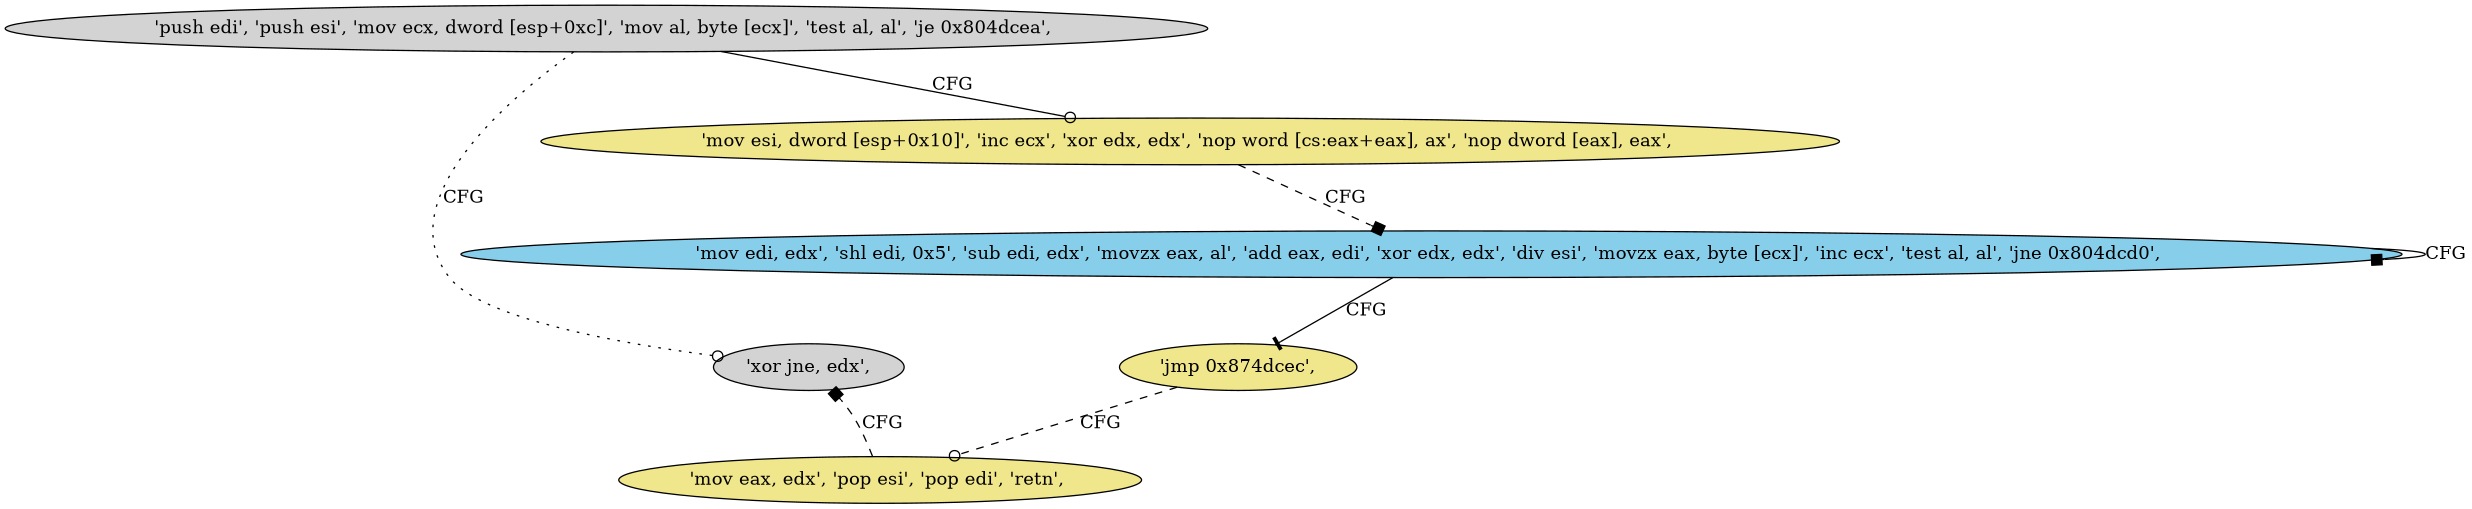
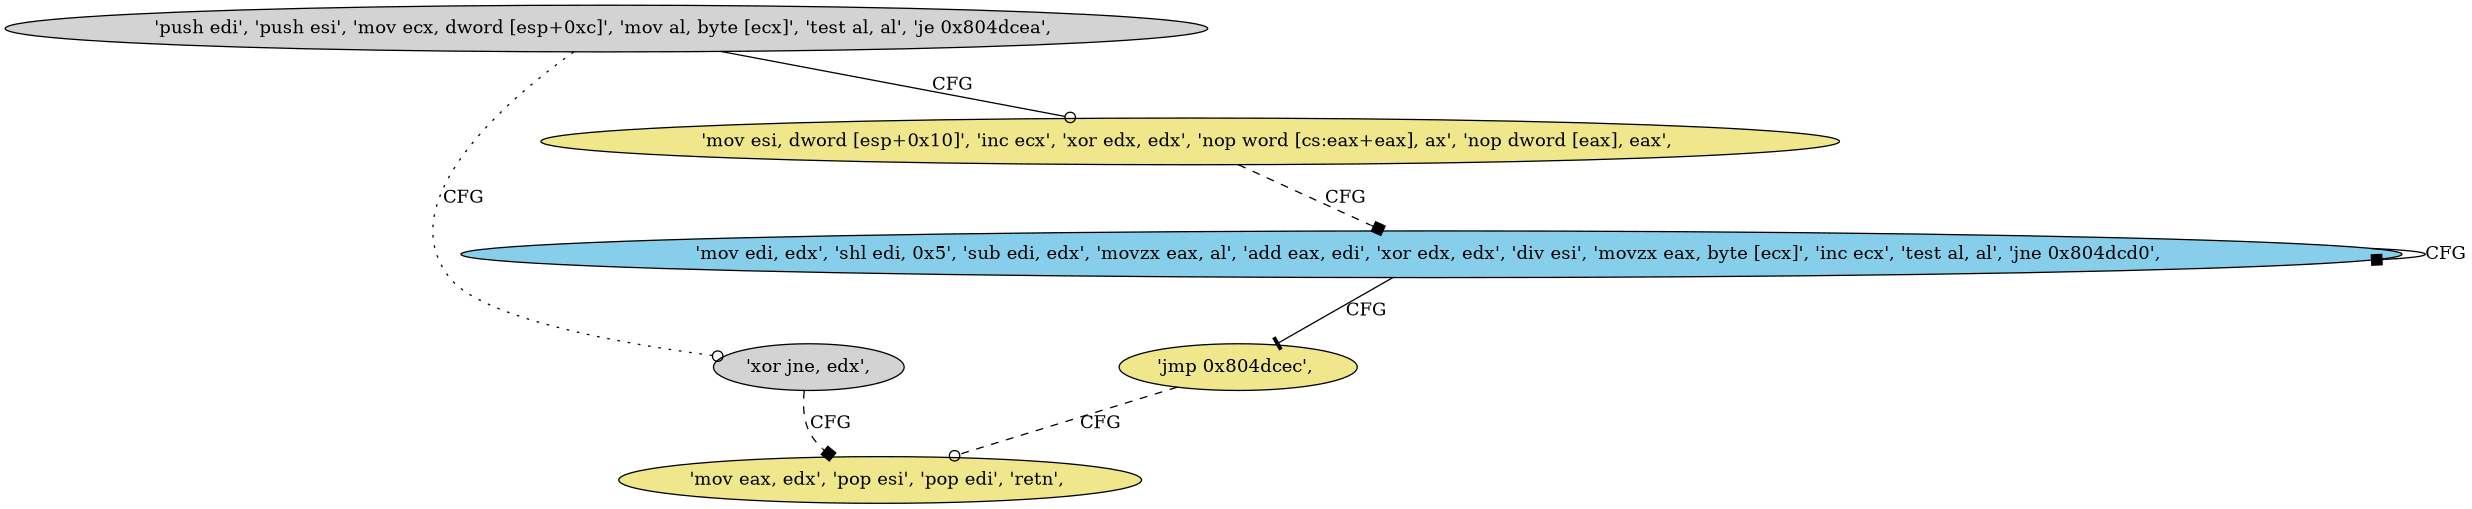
node "'jmp 0x874dcec',": label "'jmp 0x874dcec'," -> "'jmp 0x804dcec',"
edge "'mov eax, edx', 'pop esi', 'pop edi', 'retn'," -> "'xor jne, edx',": reversed
